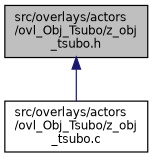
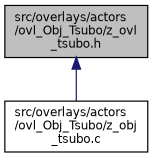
node "src/overlays/actors /ovl_Obj_Tsubo/z_obj _tsubo.h": label "src/overlays/actors /ovl_Obj_Tsubo/z_obj _tsubo.h" -> "src/overlays/actors /ovl_Obj_Tsubo/z_ovl _tsubo.h"
